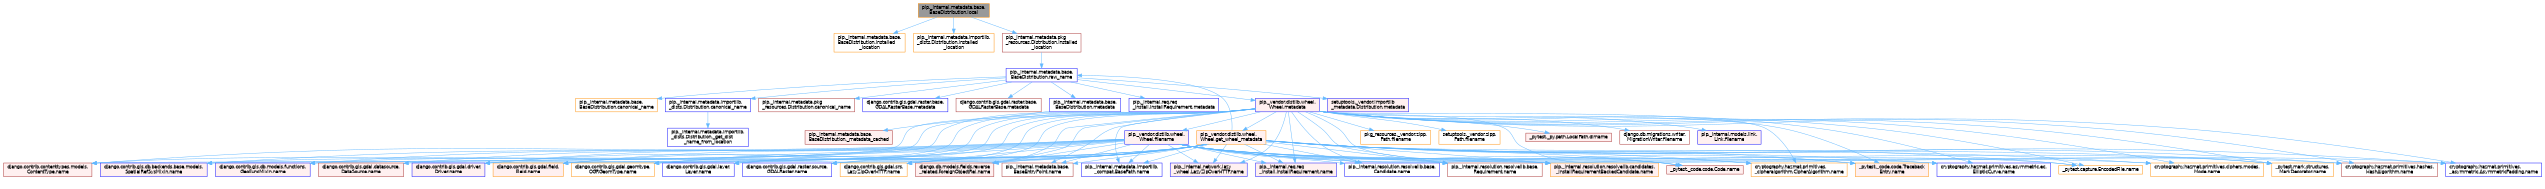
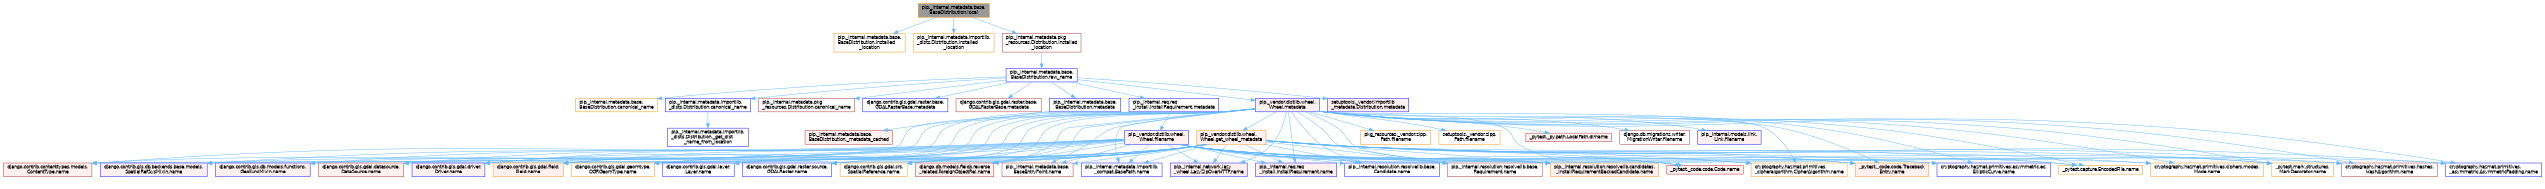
edge "pip._vendor.distlib.wheel. Wheel.get_wheel_metadata" -> "pip._internal.metadata.base. BaseDistribution.raw_name": now "pip._vendor.distlib.wheel. Wheel.get_wheel_metadata" -> "django.contrib.gis.gdal.datasource. DataSource.name"
edge "pip._vendor.distlib.wheel. Wheel.metadata" -> "pip._vendor.distlib.wheel. Wheel.filename": now "pip._internal.req.req _install.InstallRequirement.metadata" -> "pip._vendor.distlib.wheel. Wheel.filename"
node "django.contrib.gis.gdal.srs. LazyZipOverHTTP.name": label "django.contrib.gis.gdal.srs. LazyZipOverHTTP.name" -> "django.contrib.gis.gdal.srs. SpatialReference.name"
